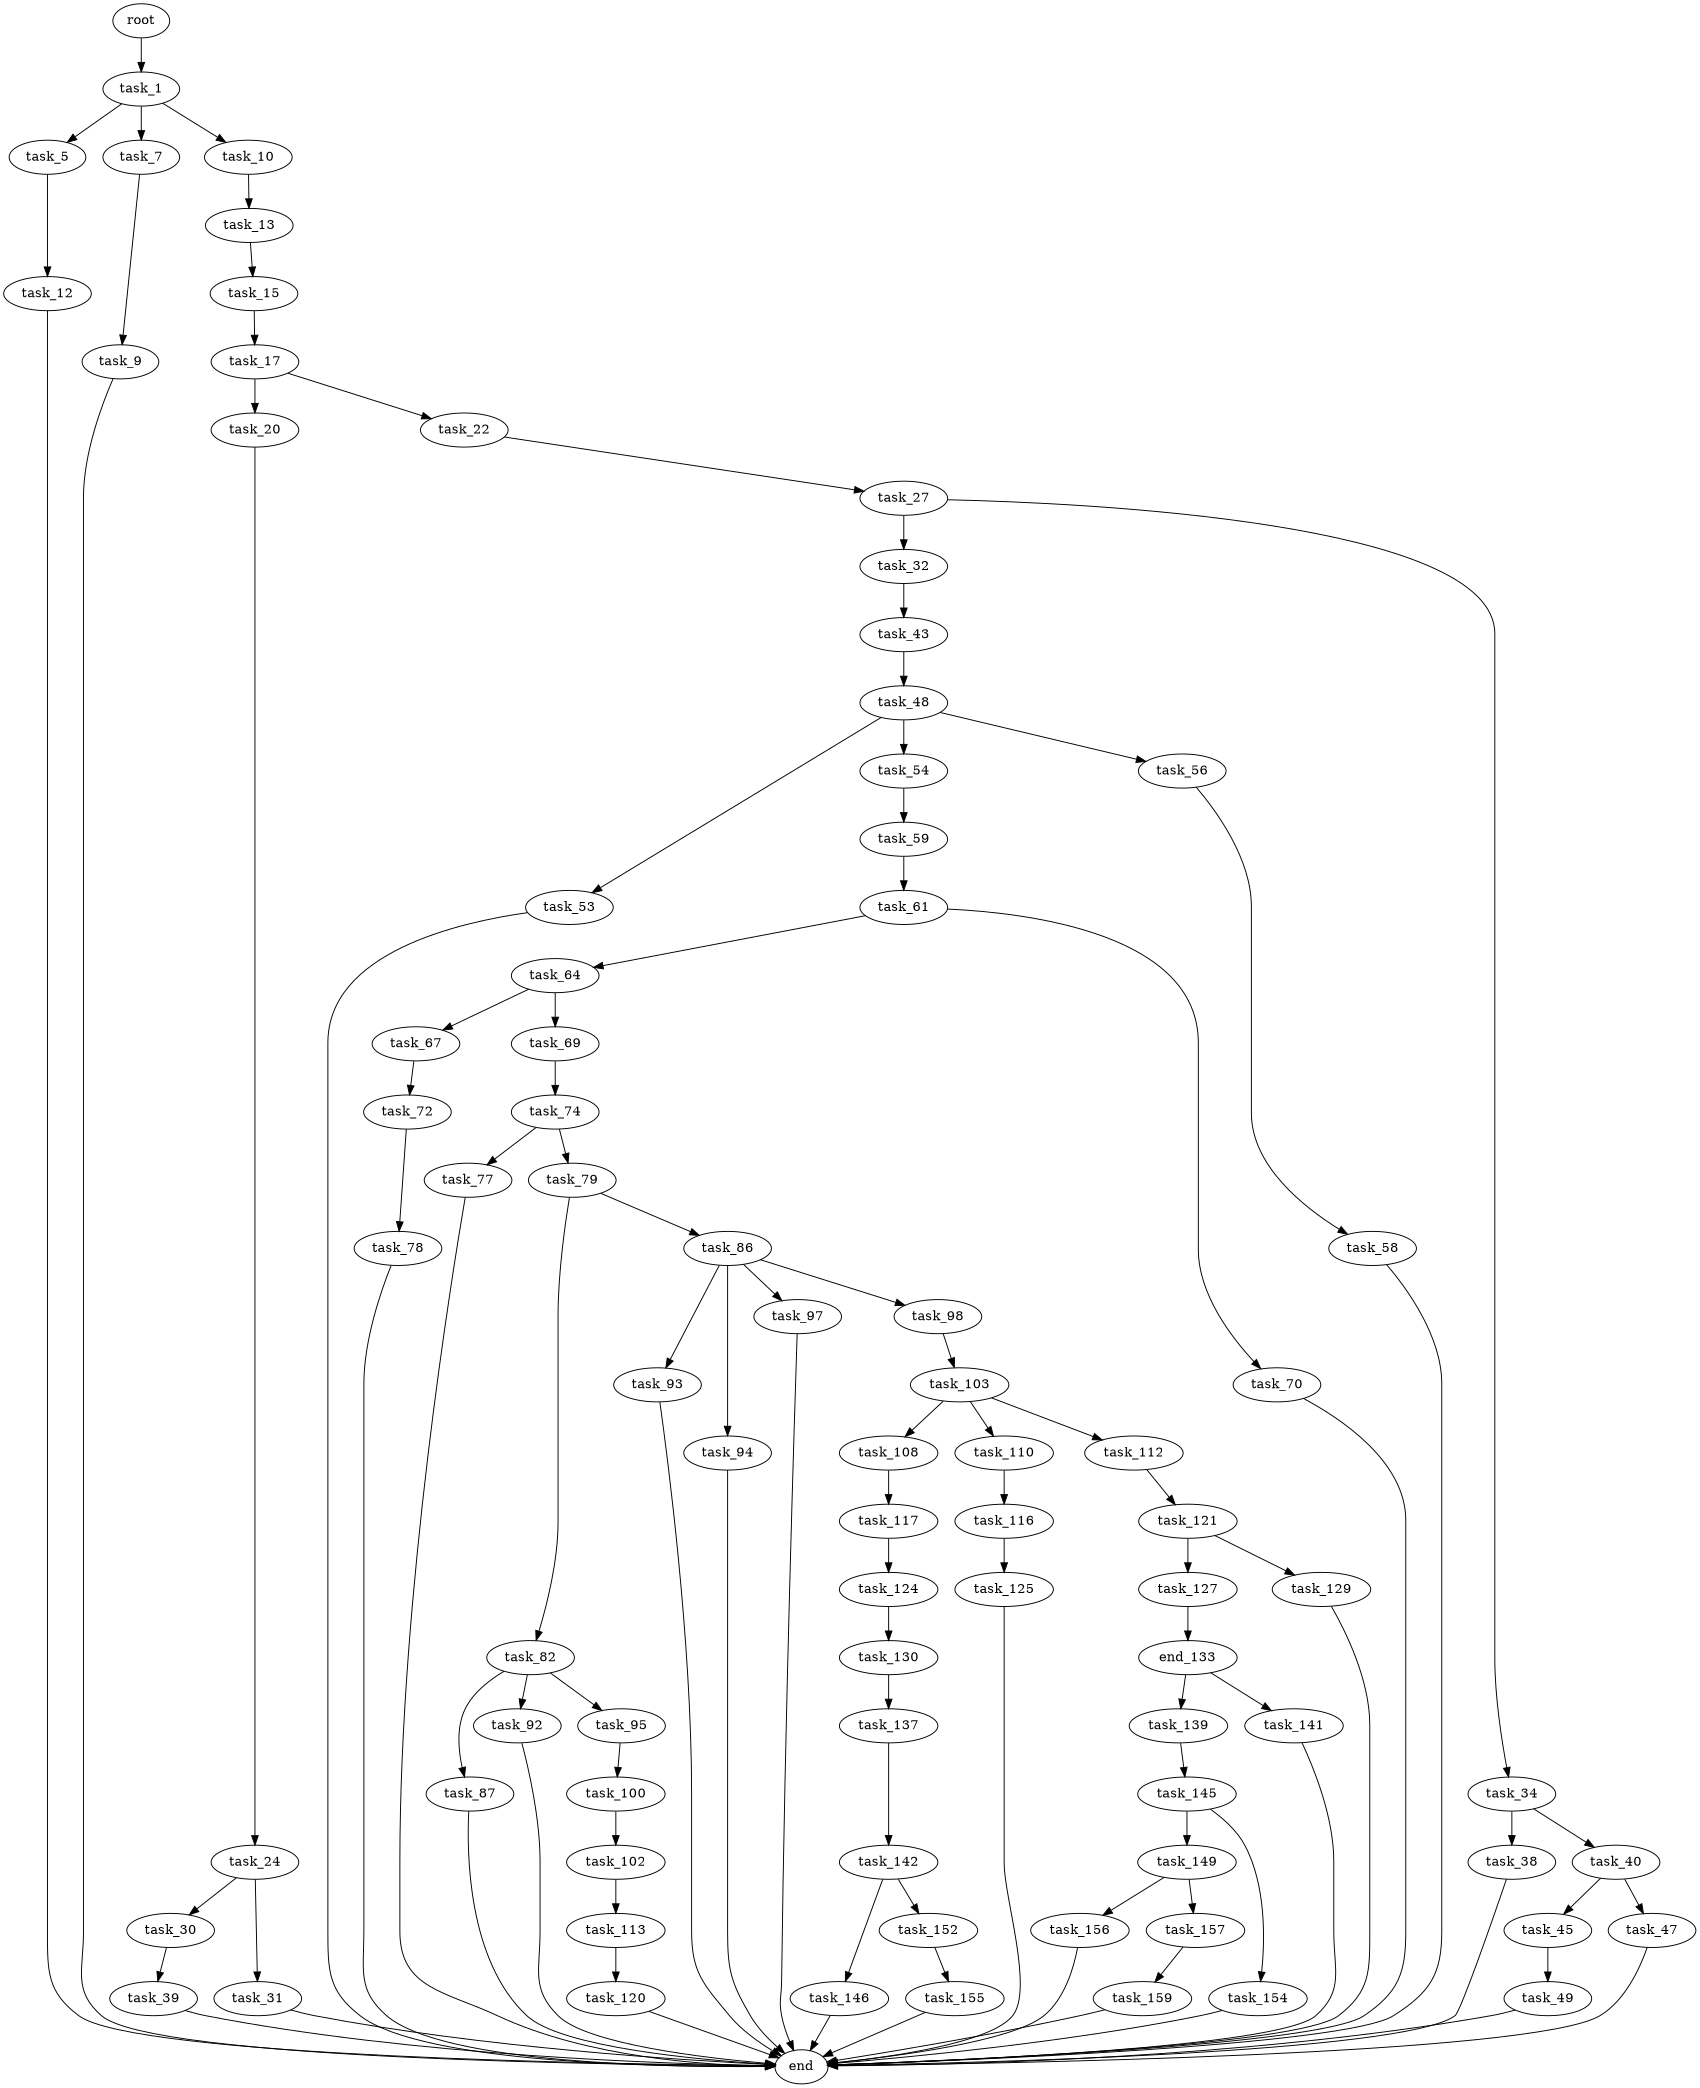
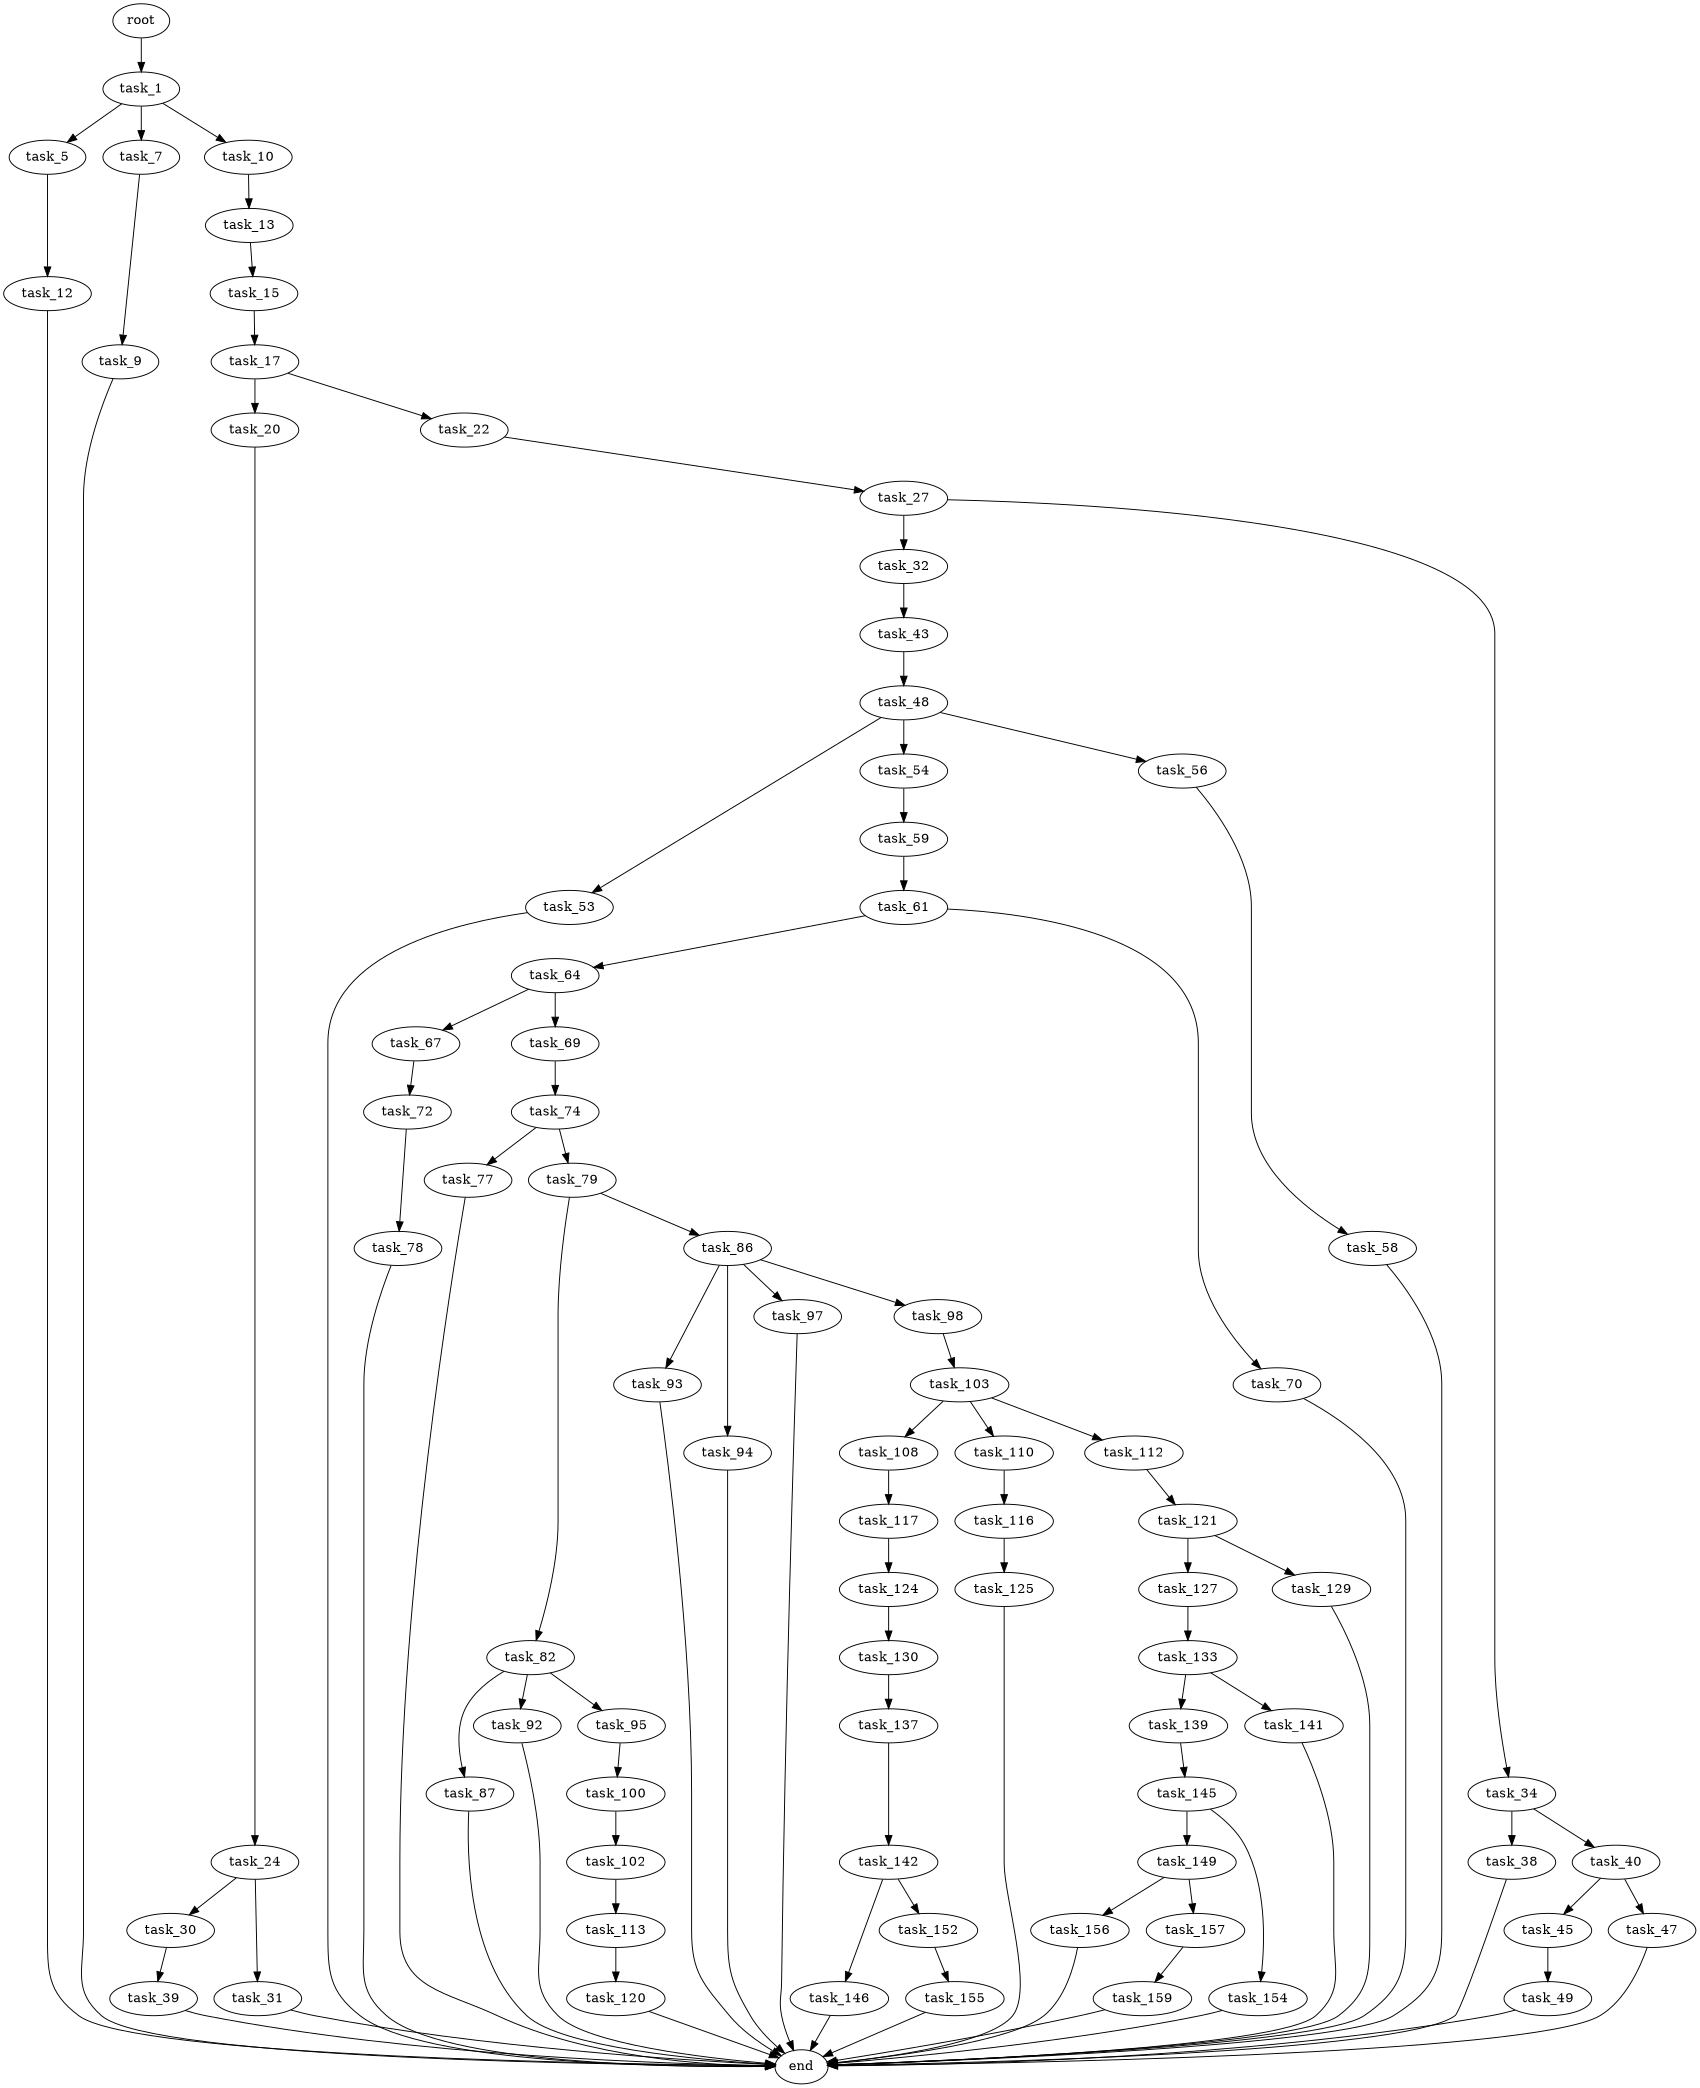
node "end_133": label "end_133" -> "task_133"
